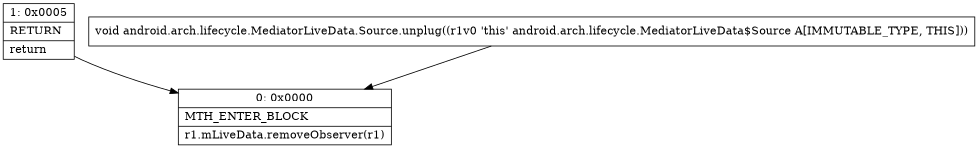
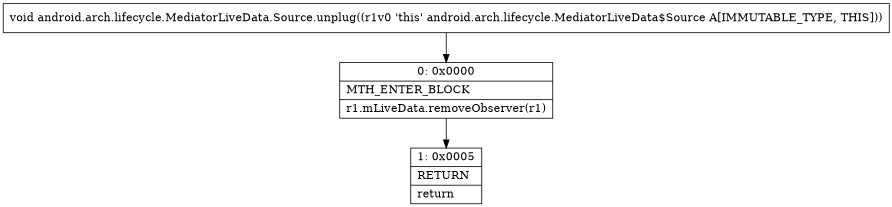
edge "1: 0x0005" -> "0: 0x0000": reversed
